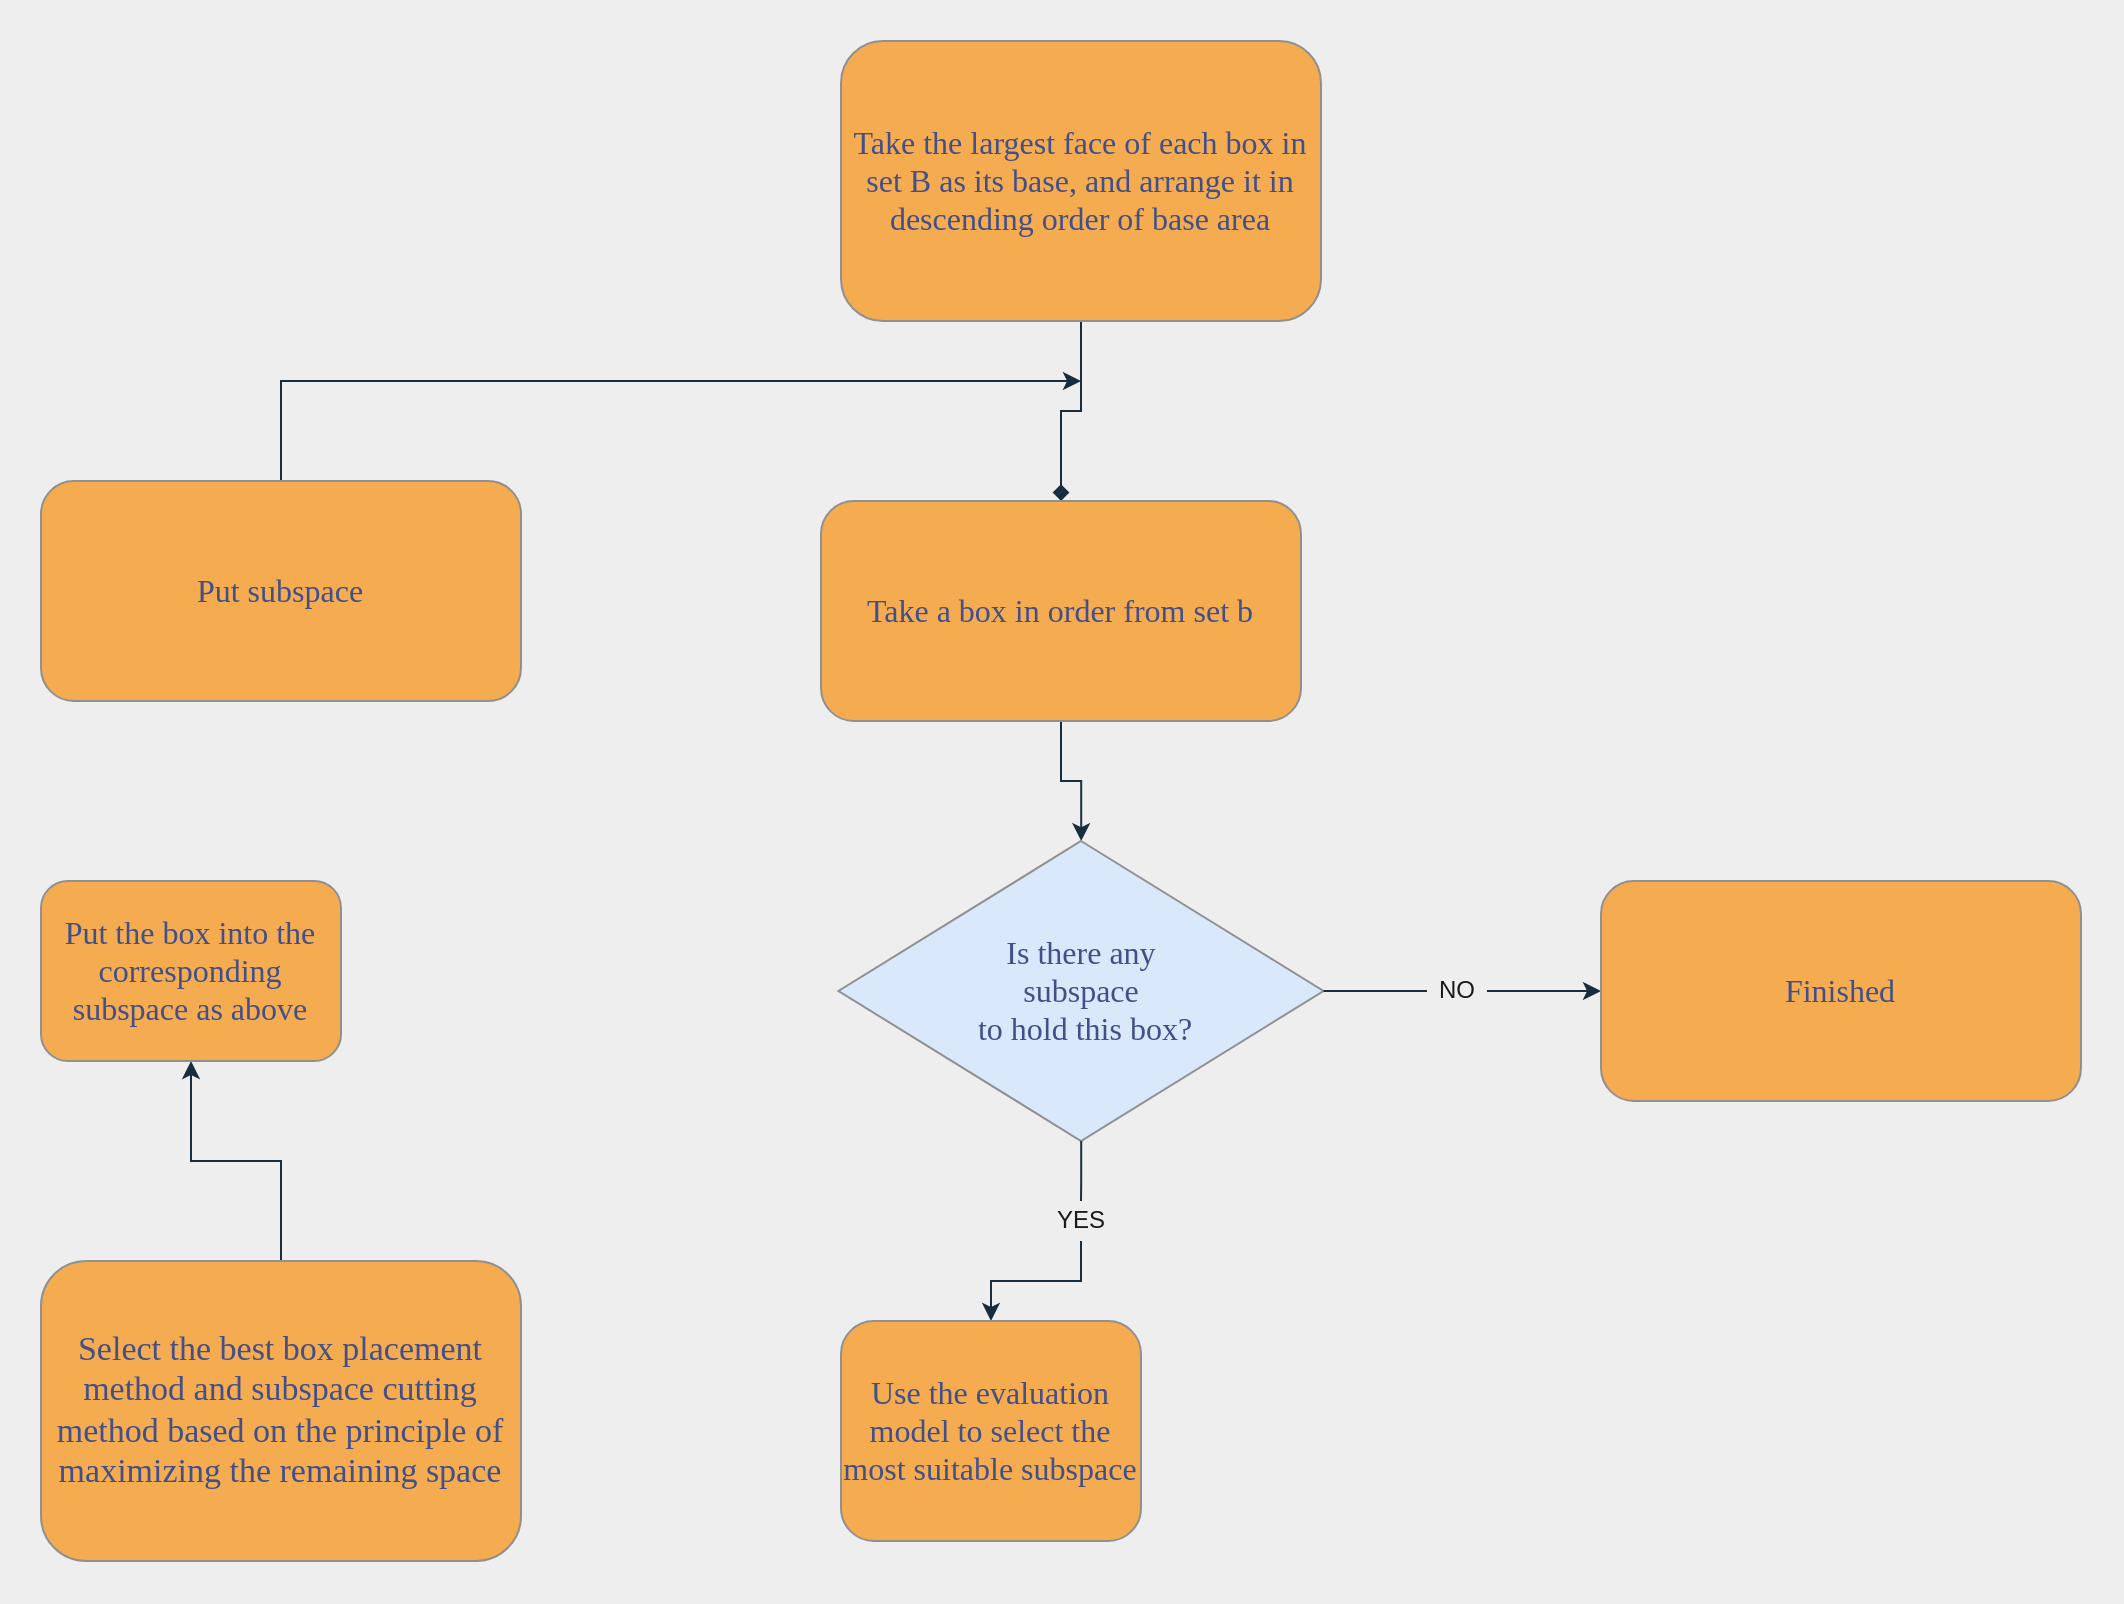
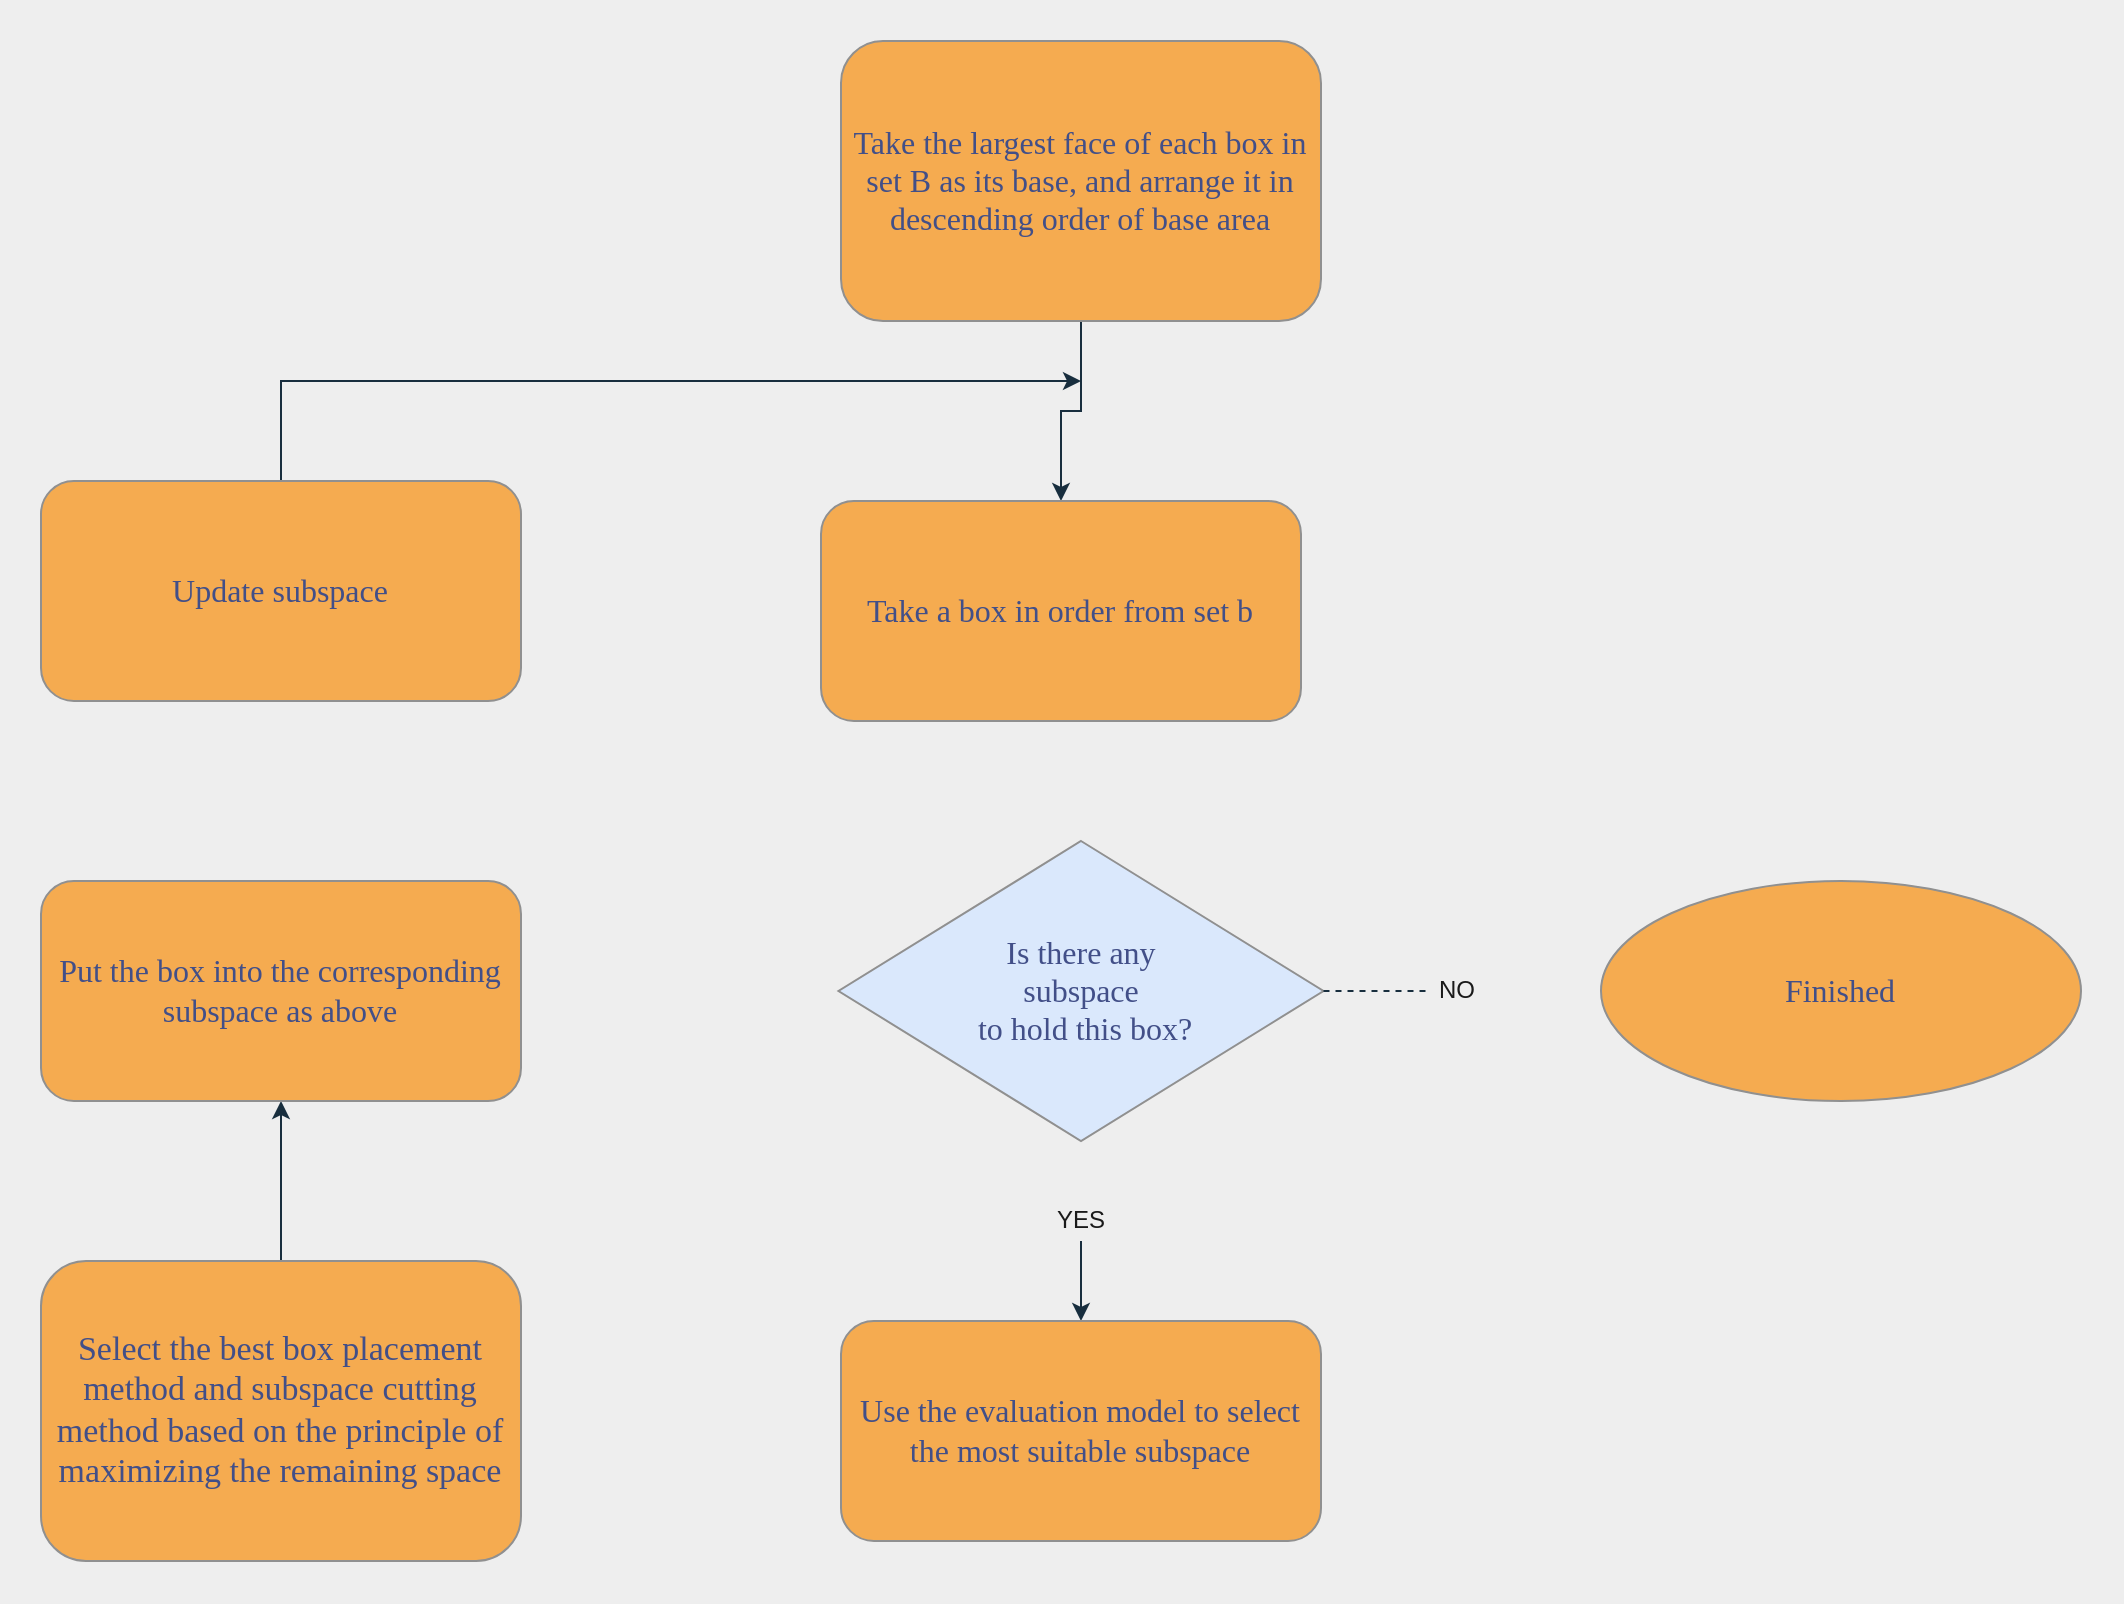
edge "Take the largest face of each box in set B as its base, and arrange it in descending order of base area" -> "Take a box in order from set b": arrowhead diamond -> classic
node "Put subspace": label "Put subspace" -> "Update subspace"
edge "Take a box in order from set b" -> "Is there any subspace to hold this box?": removed
node "Put the box into the corresponding subspace as above": size 300x180 -> 480x220
edge "Is there any subspace to hold this box?" -- "NO": style solid -> dashed
edge "NO" -> "Finished": removed
node "Finished": shape rounded rectangle -> ellipse
edge "Is there any subspace to hold this box?" -- "YES": removed
node "Use the evaluation model to select the most suitable subspace": size 300x220 -> 480x220
